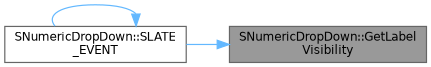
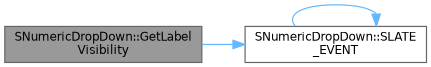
edge "SNumericDropDown::SLATE _EVENT" -> "SNumericDropDown::GetLabel Visibility": reversed
